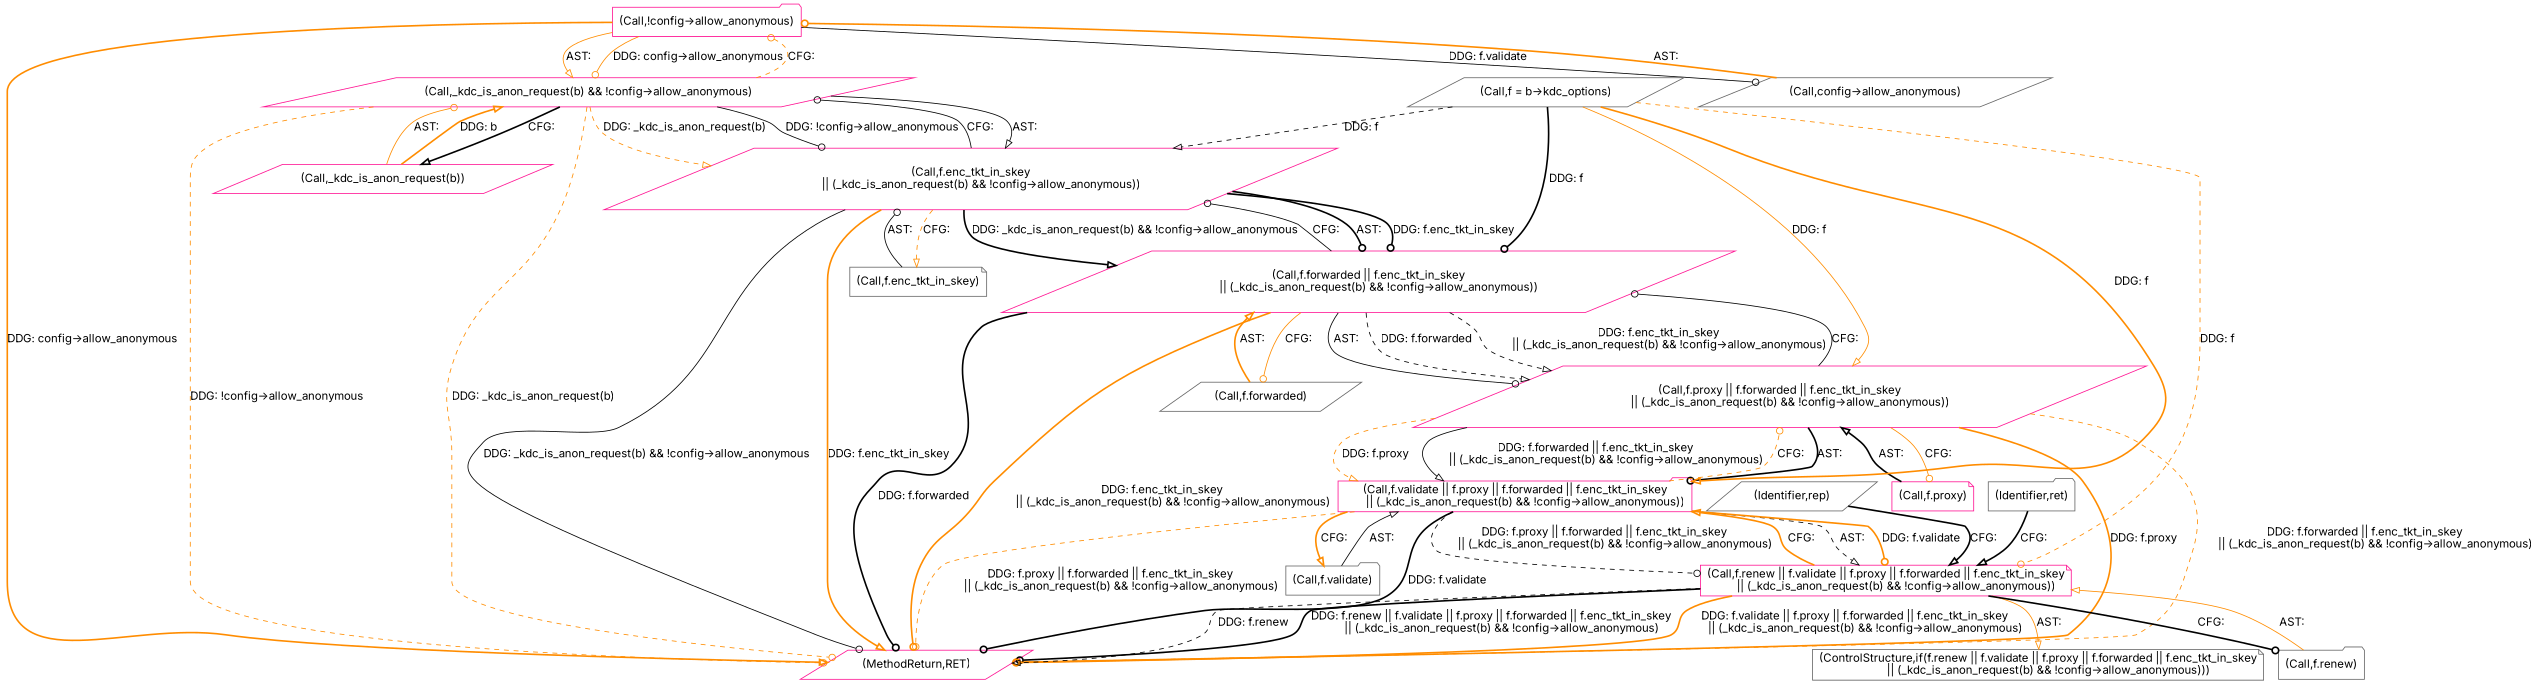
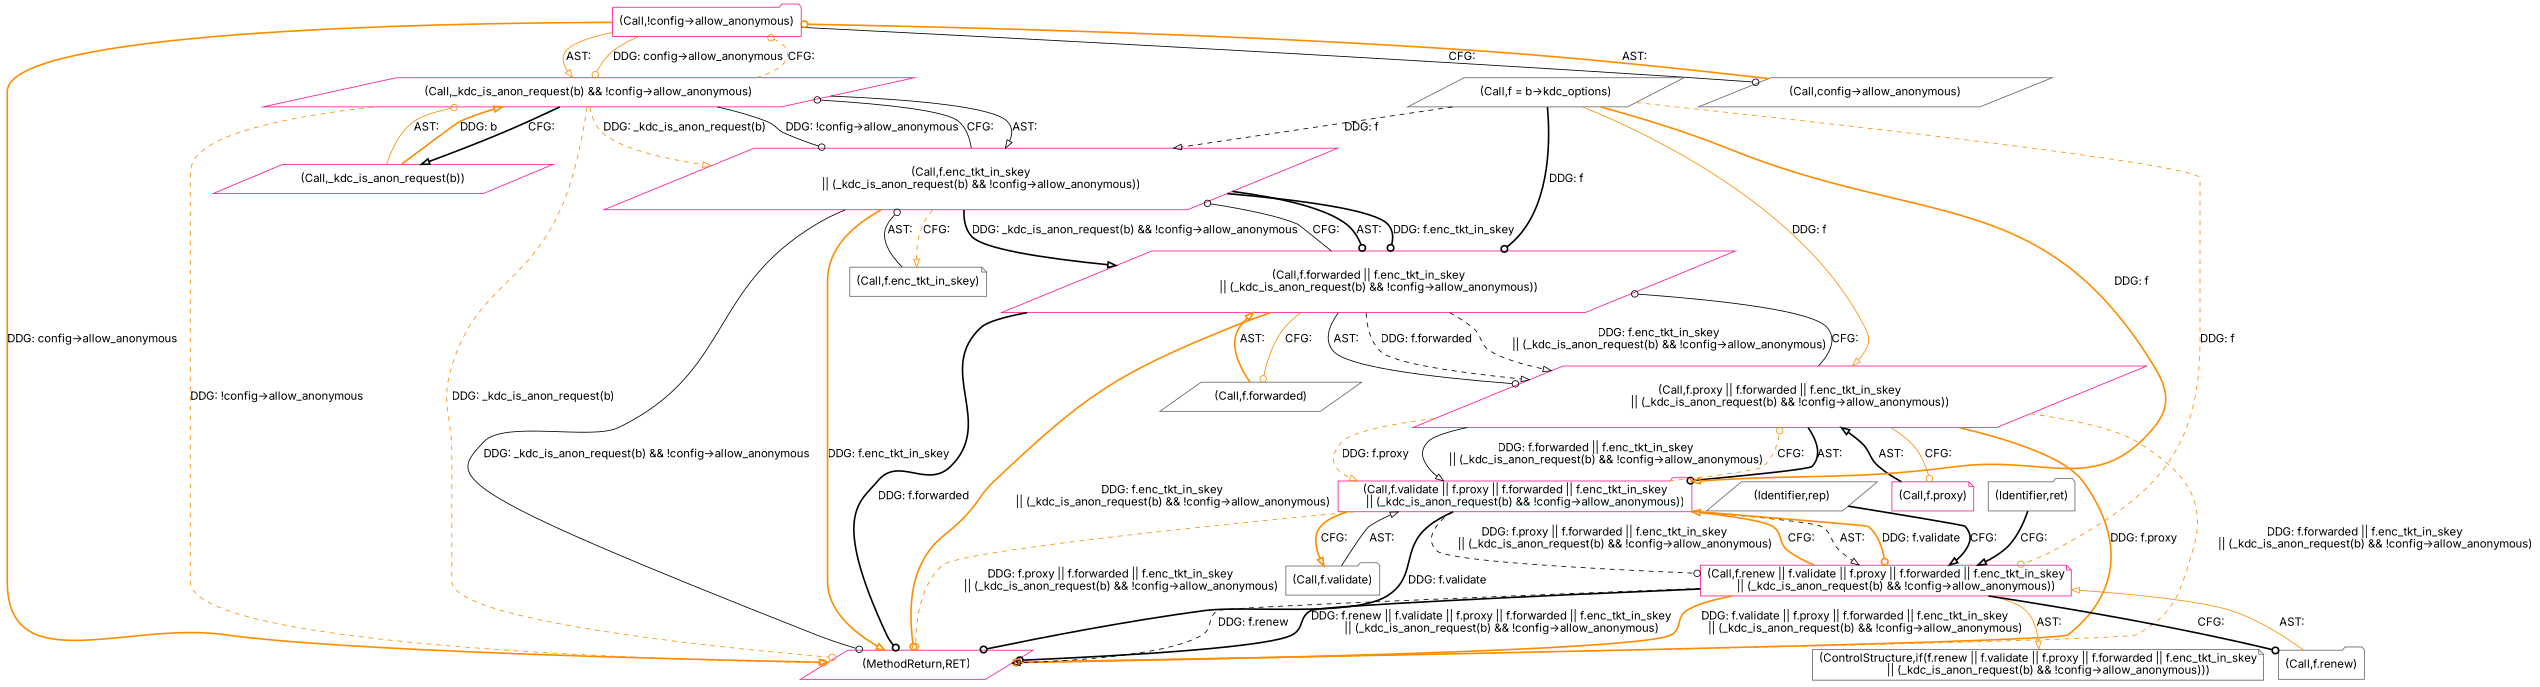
edge "(Call,!config->allow_anonymous)" -> "(Call,config->allow_anonymous)": label "DDG: f.validate" -> "CFG: "
